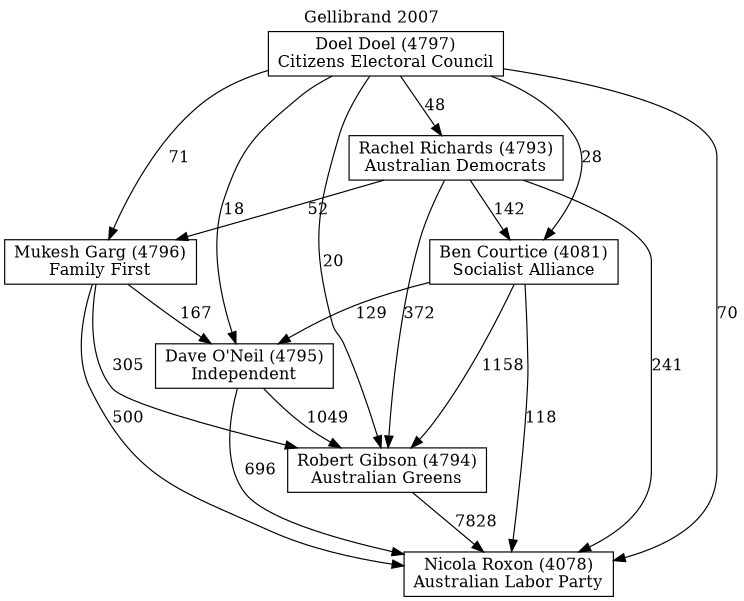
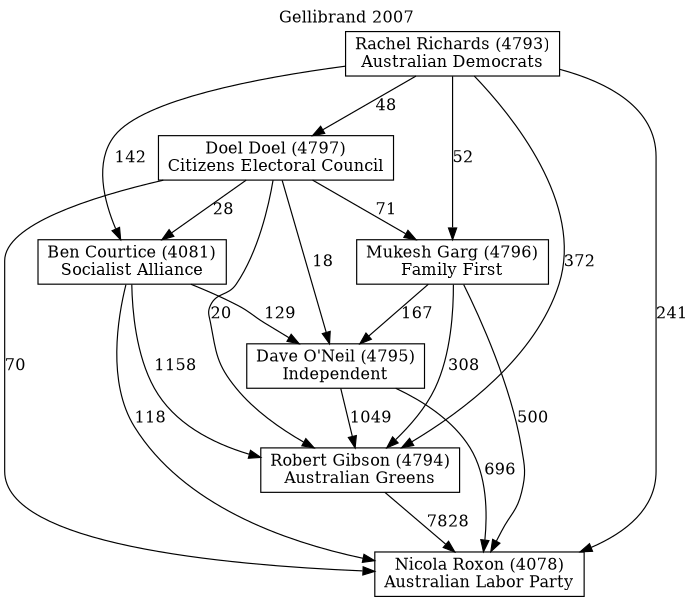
edge "Doel Doel (4797) Citizens Electoral Council" -> "Rachel Richards (4793) Australian Democrats": reversed
edge "Mukesh Garg (4796) Family First" -> "Robert Gibson (4794) Australian Greens": label "305" -> "308"
